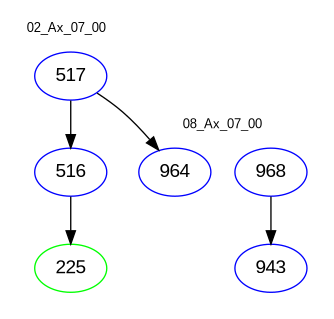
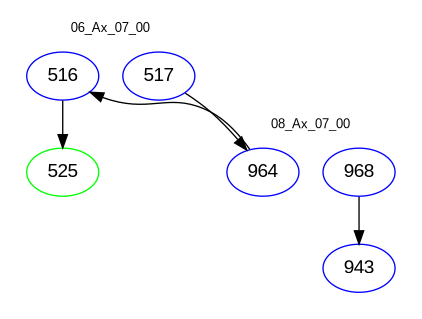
cluster "02_Ax_07_00": label "02_Ax_07_00" -> "06_Ax_07_00"
edge "517" -> "516": now "964" -> "516"
node "225": label "225" -> "525"
